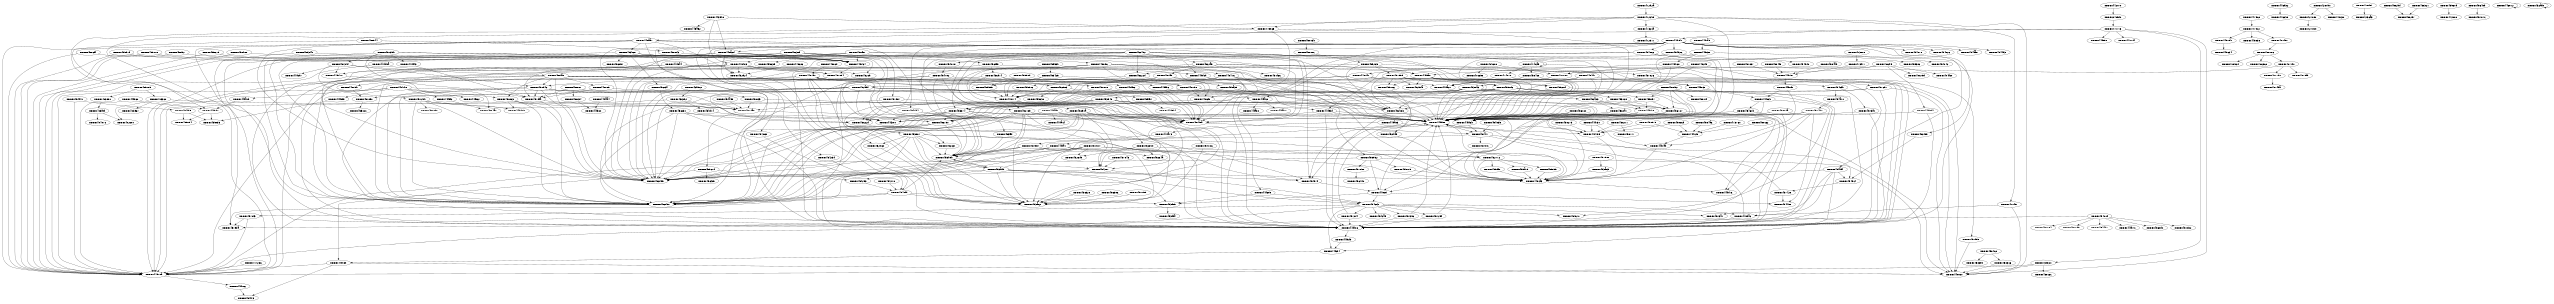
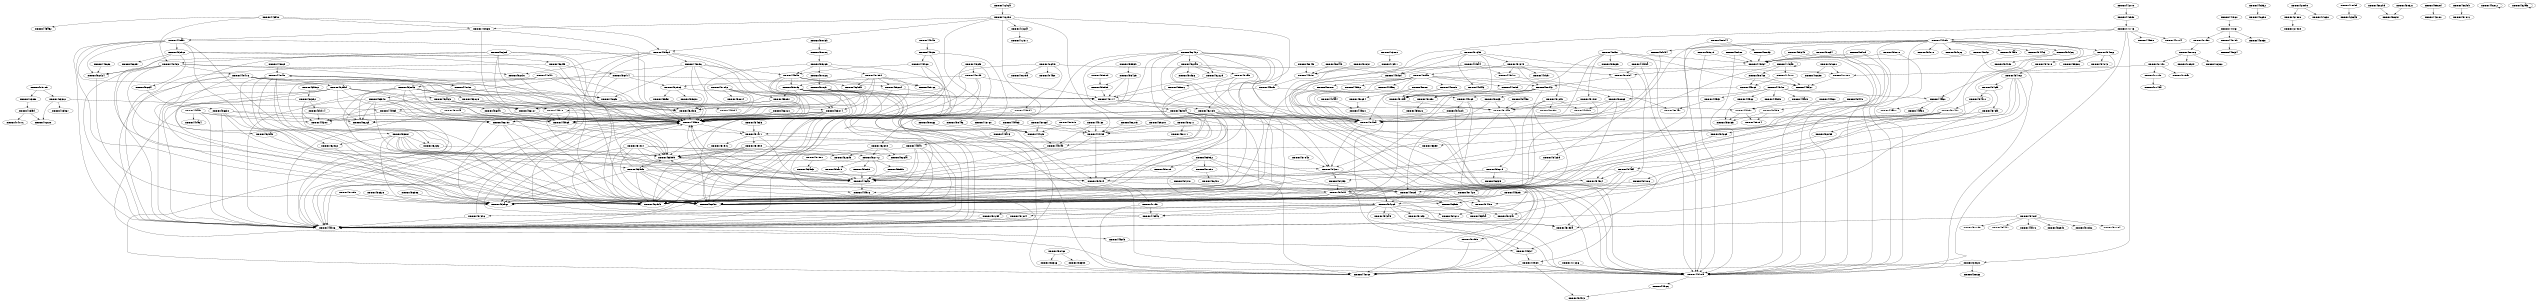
node "ADDR_2405d0": label "ADDR_2405d0" -> "ADDR_4405d0"
node "ADDR_455a39": removed
node "ADDR_459200": added
edge "ADDR_454dd4" -> "ADDR_45497f": now "ADDR_44d799" -> "ADDR_45497f"
edge "ADDR_44d93f" -> "ADDR_44fd06": removed
edge "ADDR_4540fd" -> "ADDR_452dd5": added
edge "ADDR_451dae" -> "ADDR_452d90": added
